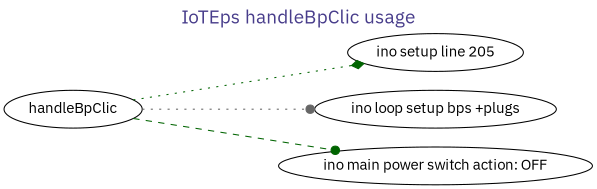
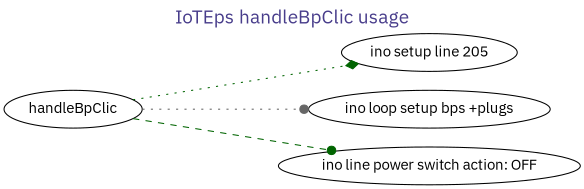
node "ino main power switch action: OFF": label "ino main power switch action: OFF" -> "ino line power switch action: OFF"
